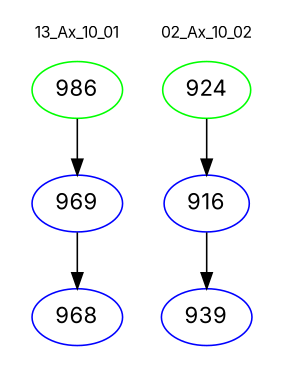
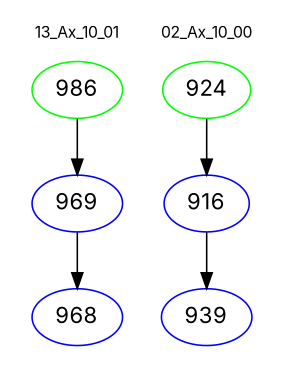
cluster "02_Ax_10_02": label "02_Ax_10_02" -> "02_Ax_10_00"
